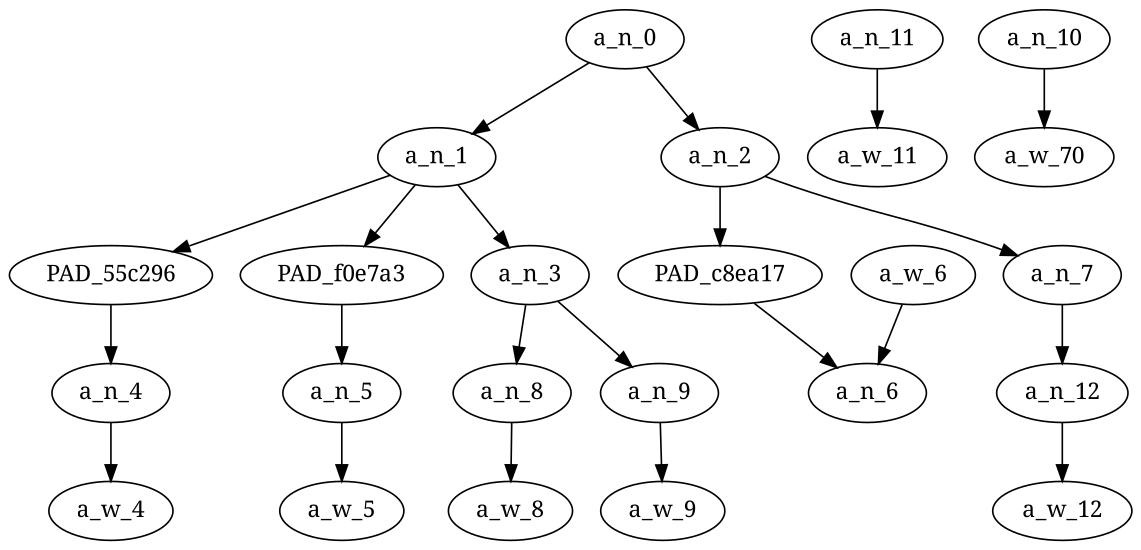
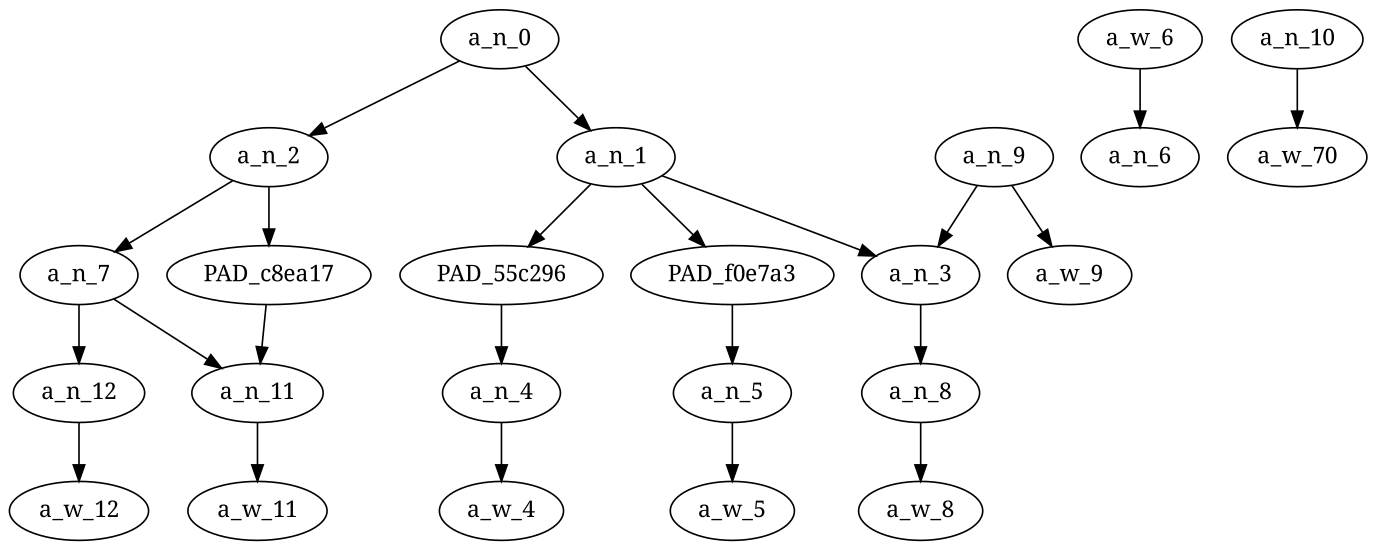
edge "a_n_7" -> "a_n_11": added
edge "a_n_3" -> "a_n_9": reversed
edge "PAD_c8ea17" -> "a_n_6": now "PAD_c8ea17" -> "a_n_11"
